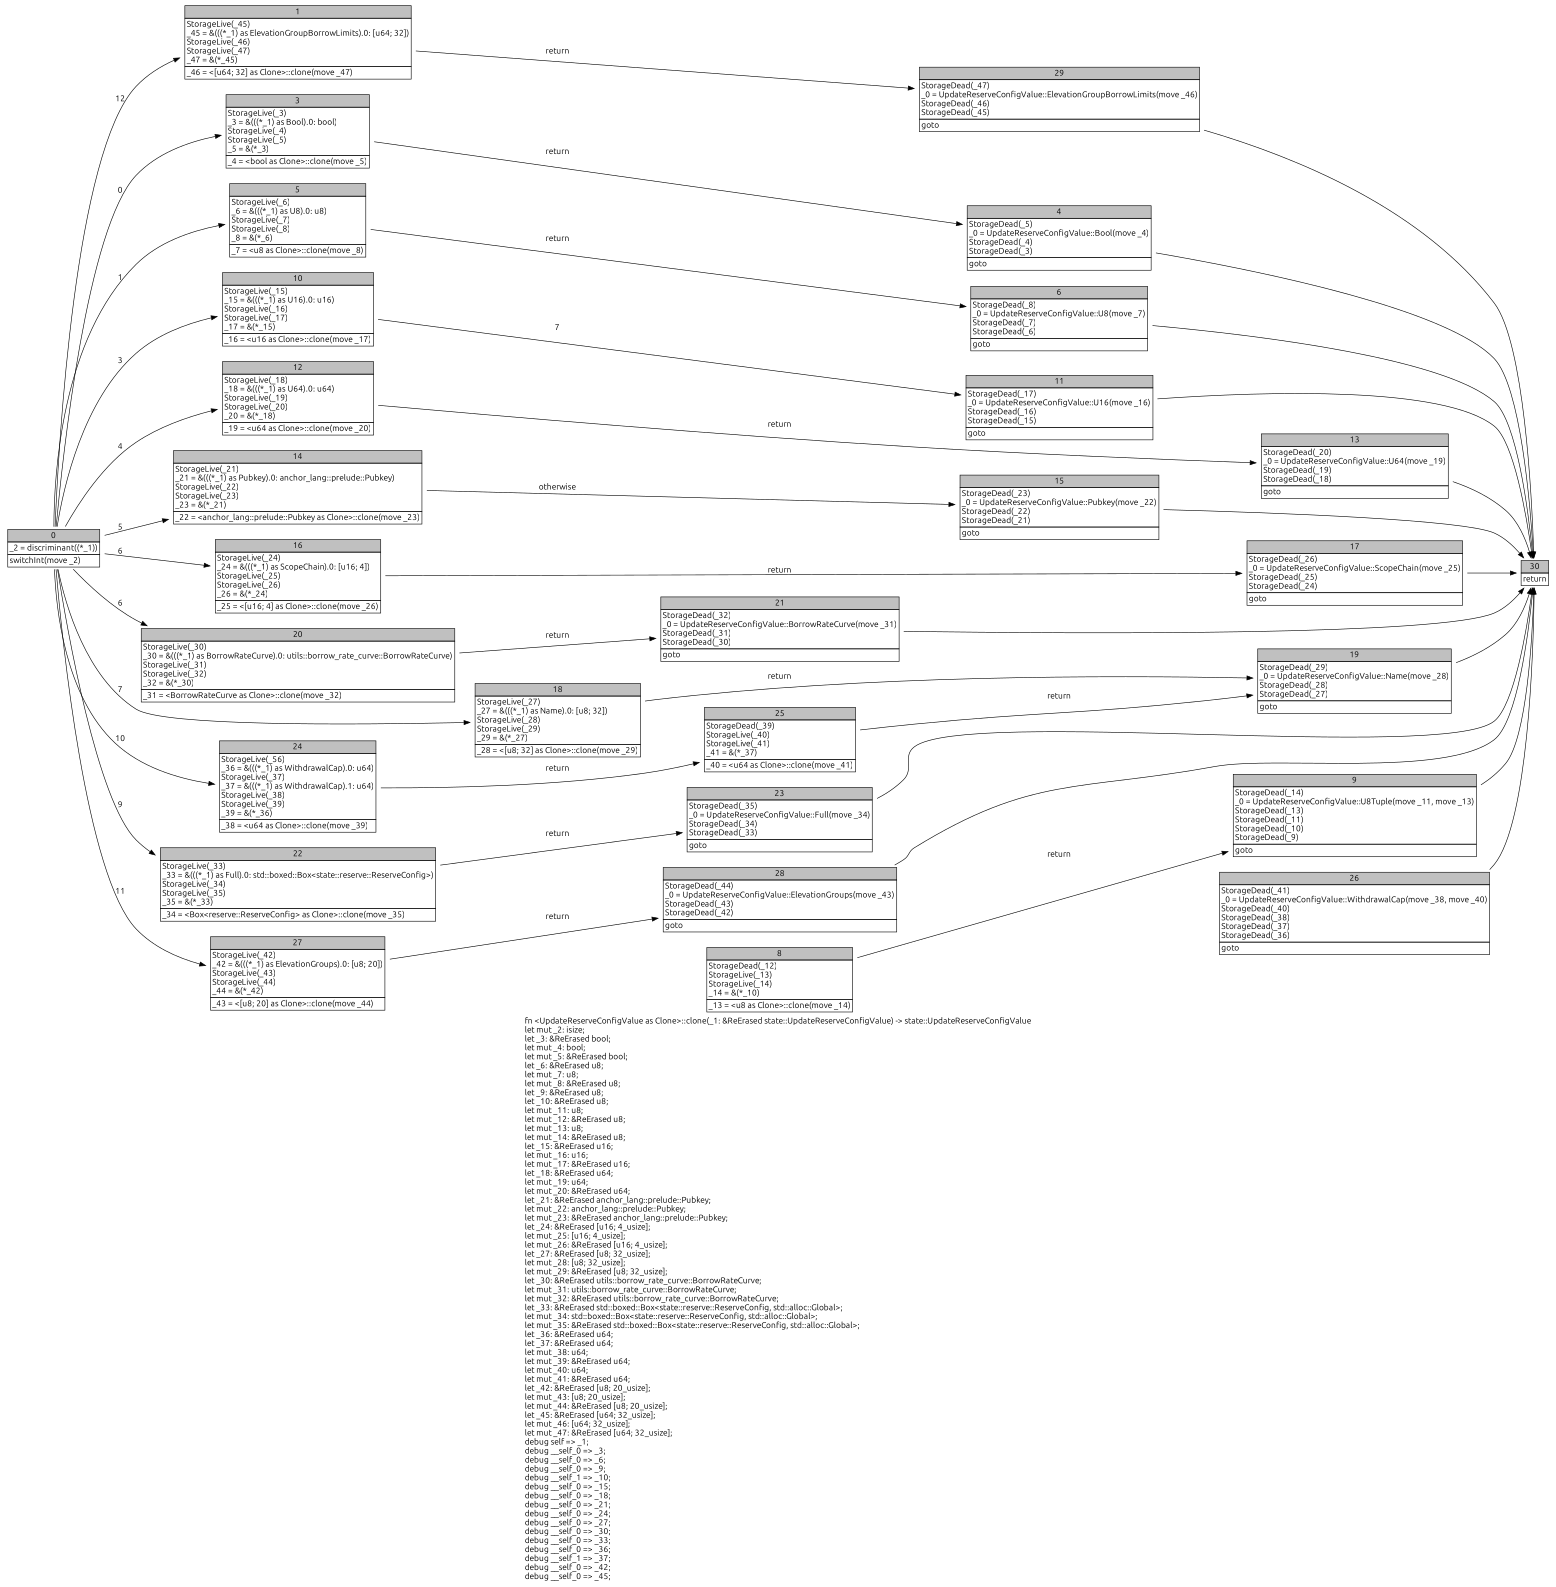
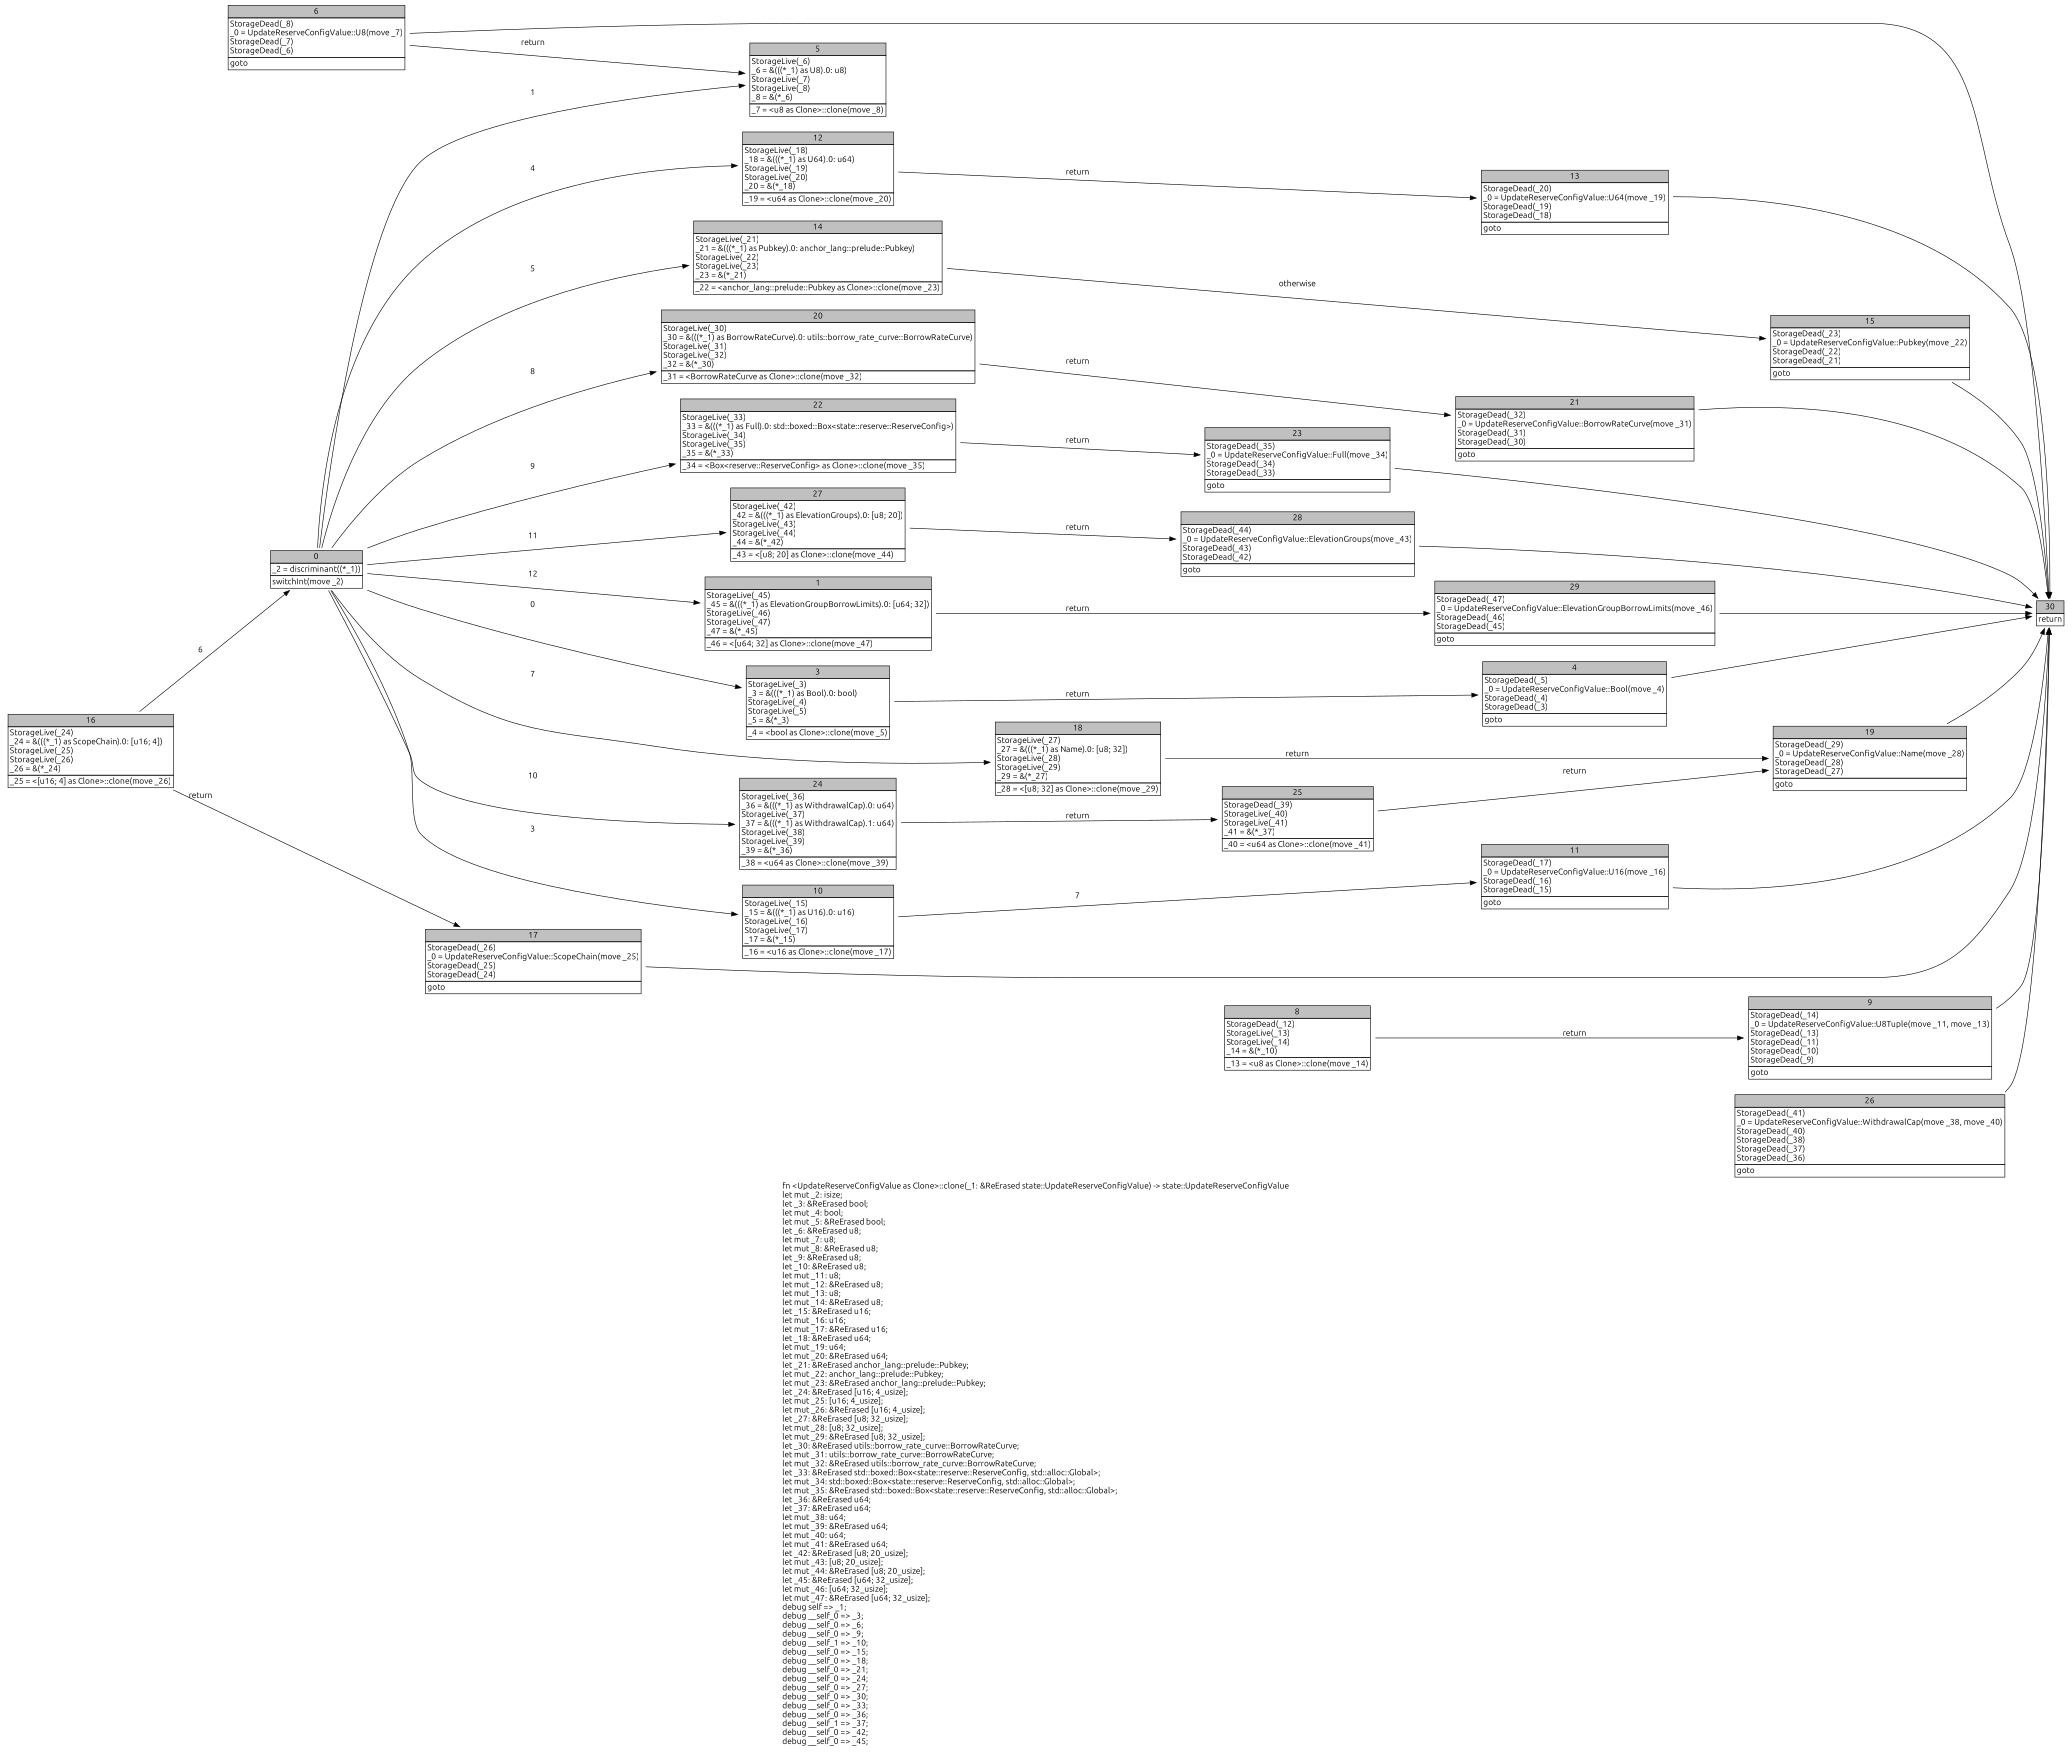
edge "5" -> "6": reversed
edge "0" -> "16": reversed
edge "0" -> "20": label "6" -> "8"
node "24": text "StorageLive(_56)" -> "StorageLive(_36)"
